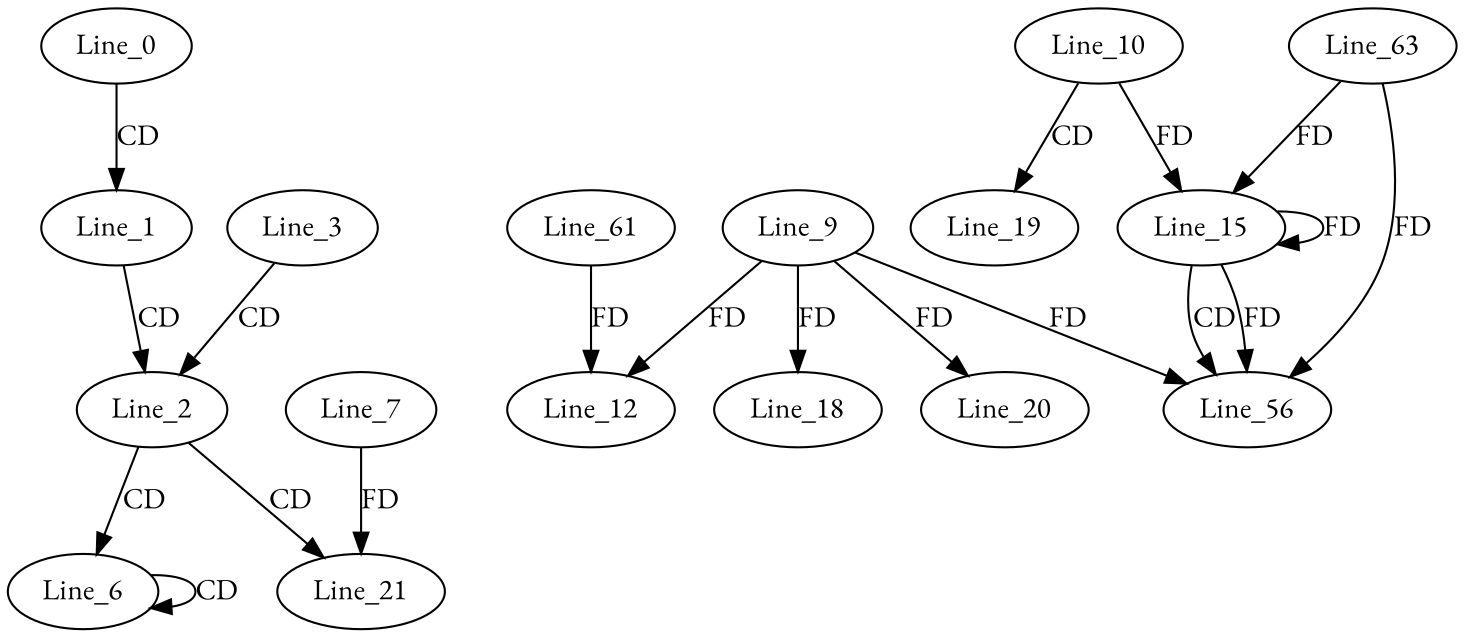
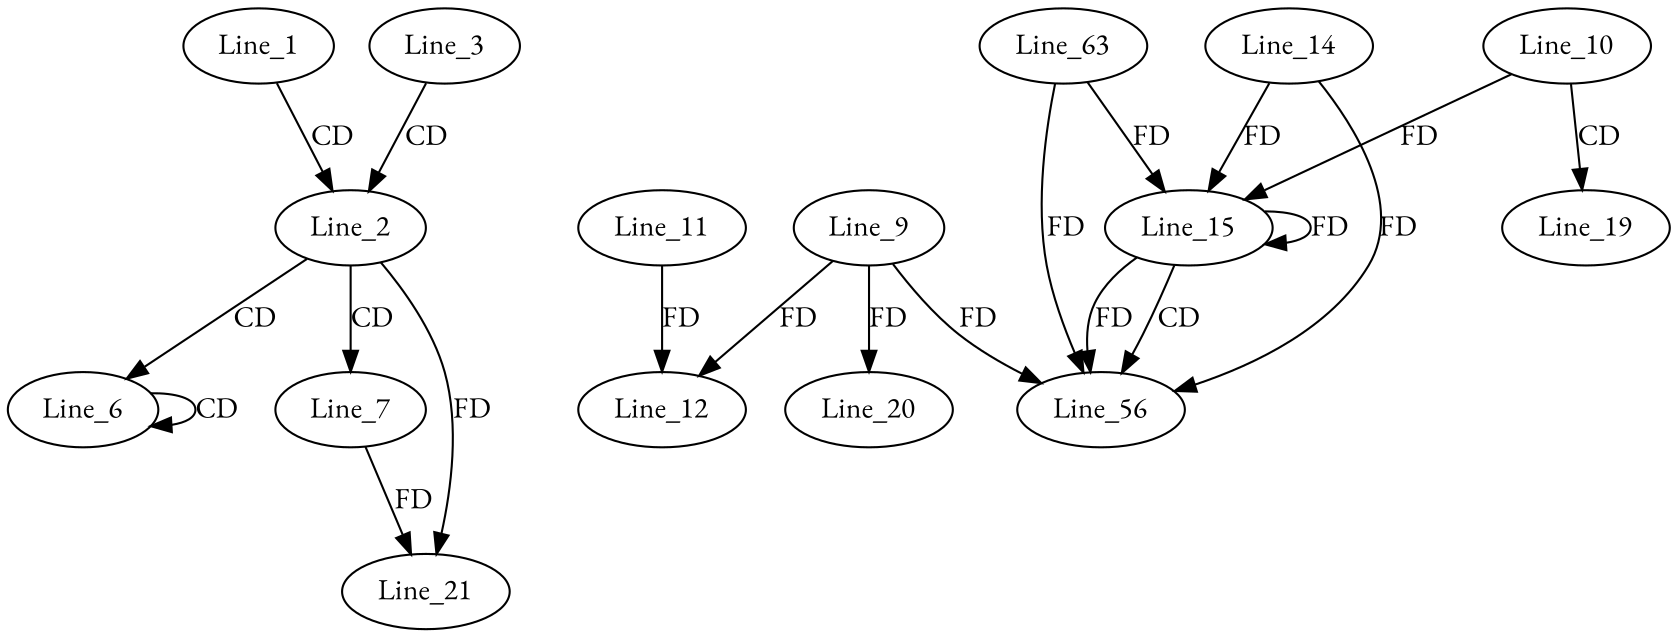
node "Line_0": removed
node "Line_14": added
node "Line_61": label "Line_61" -> "Line_11"
edge "Line_2" -> "Line_7": added, label "CD"
node "Line_18": removed
edge "Line_2" -> "Line_21": label "CD" -> "FD"
